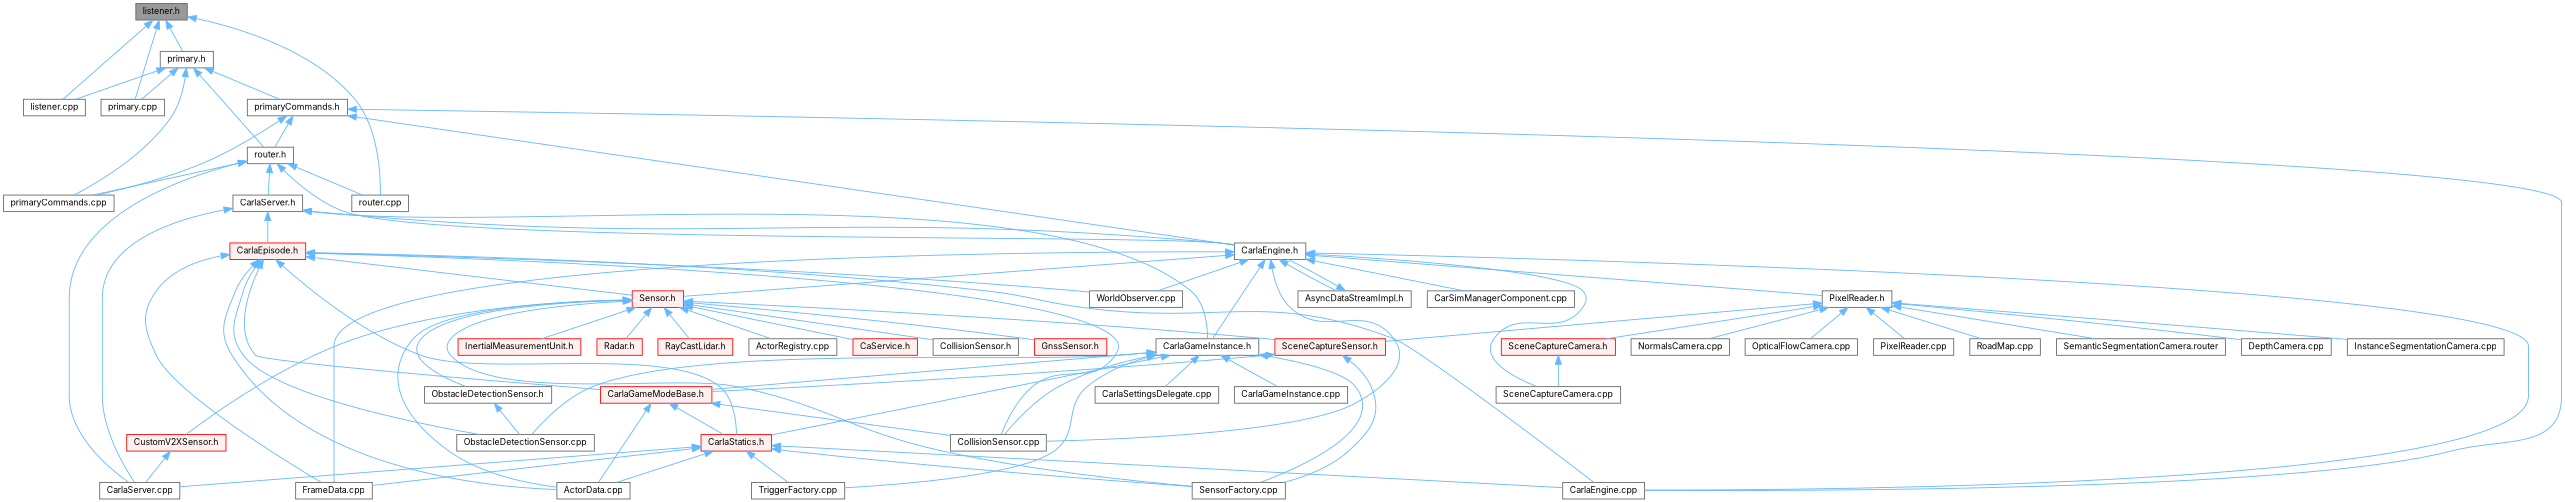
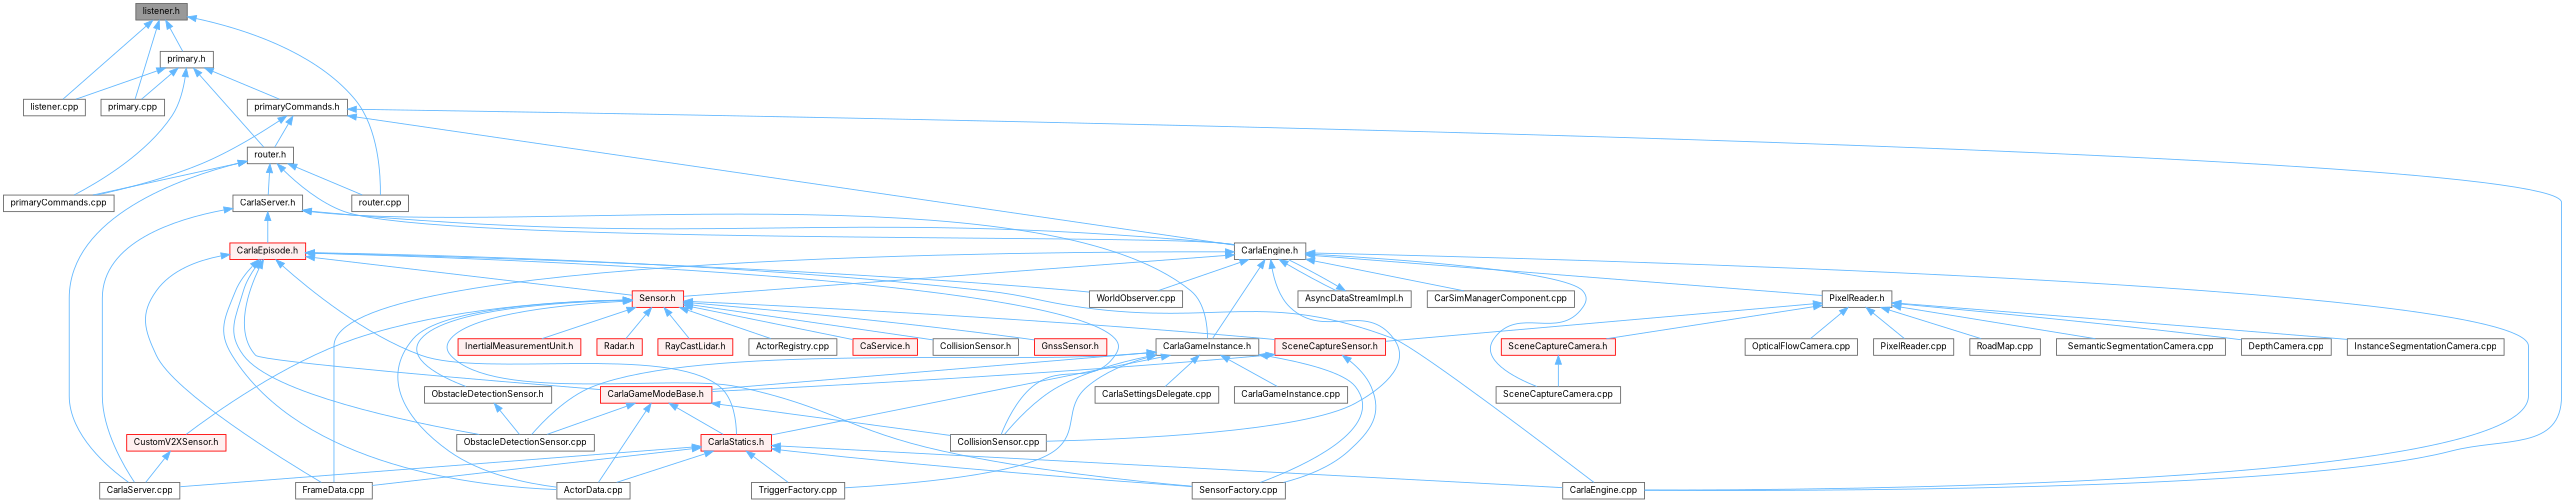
node "NormalsCamera.cpp": removed
node "SemanticSegmentationCamera.router": label "SemanticSegmentationCamera.router" -> "SemanticSegmentationCamera.cpp"
edge "ObstacleDetectionSensor.cpp" -> "CarlaGameModeBase.h": added
